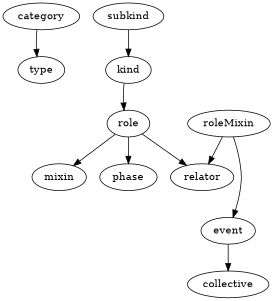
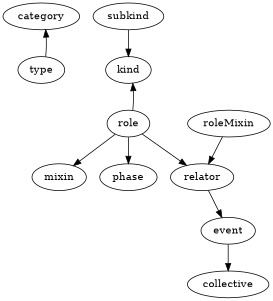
edge "category" -> "type": reversed
edge "kind" -> "role": reversed
edge "roleMixin" -> "event": now "relator" -> "event"
